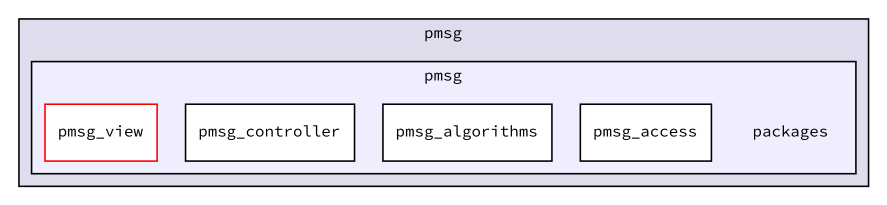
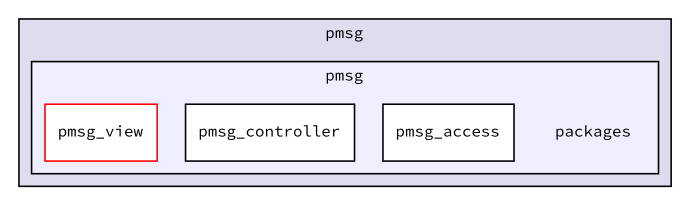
node "pmsg_algorithms": removed
